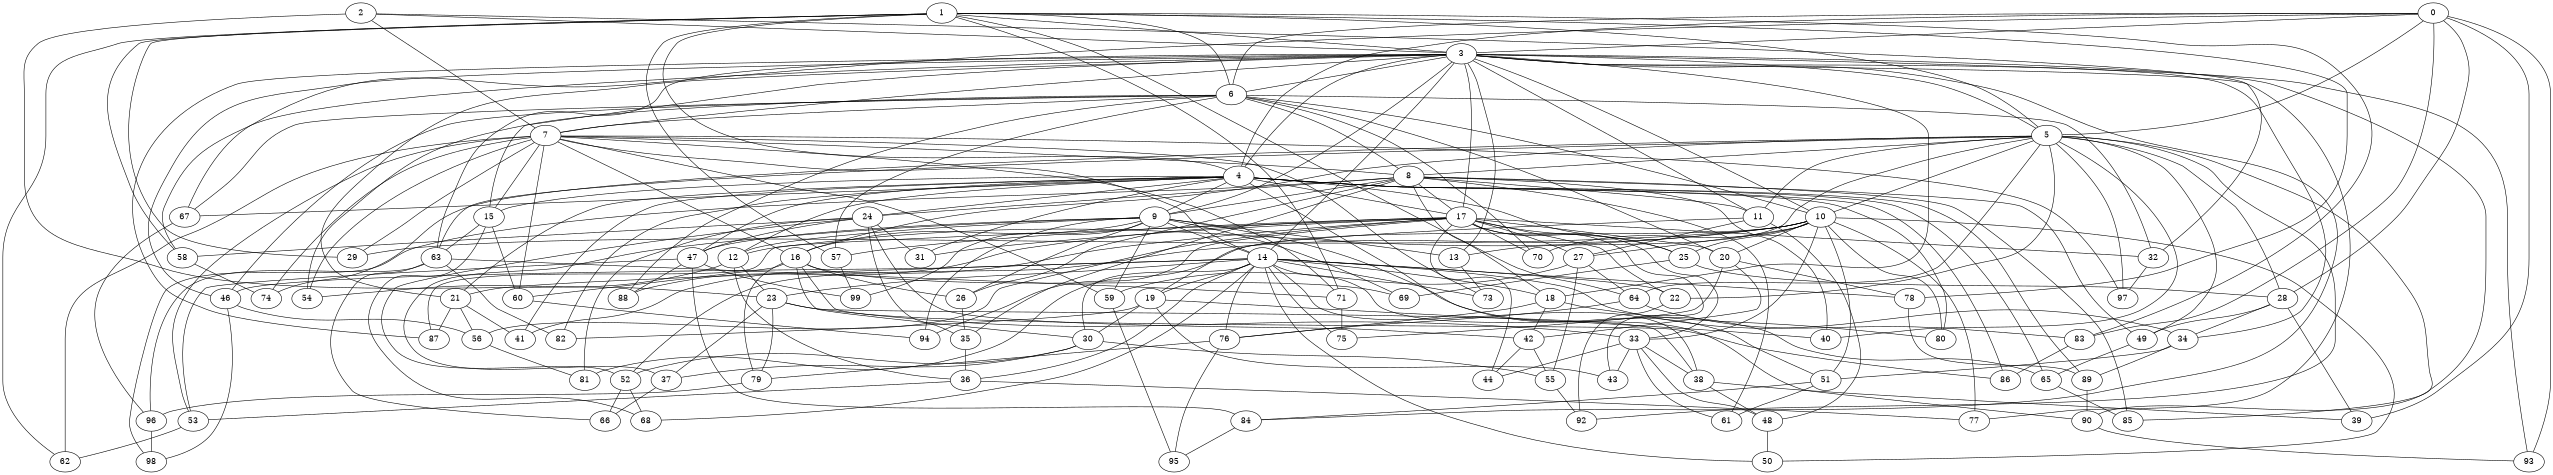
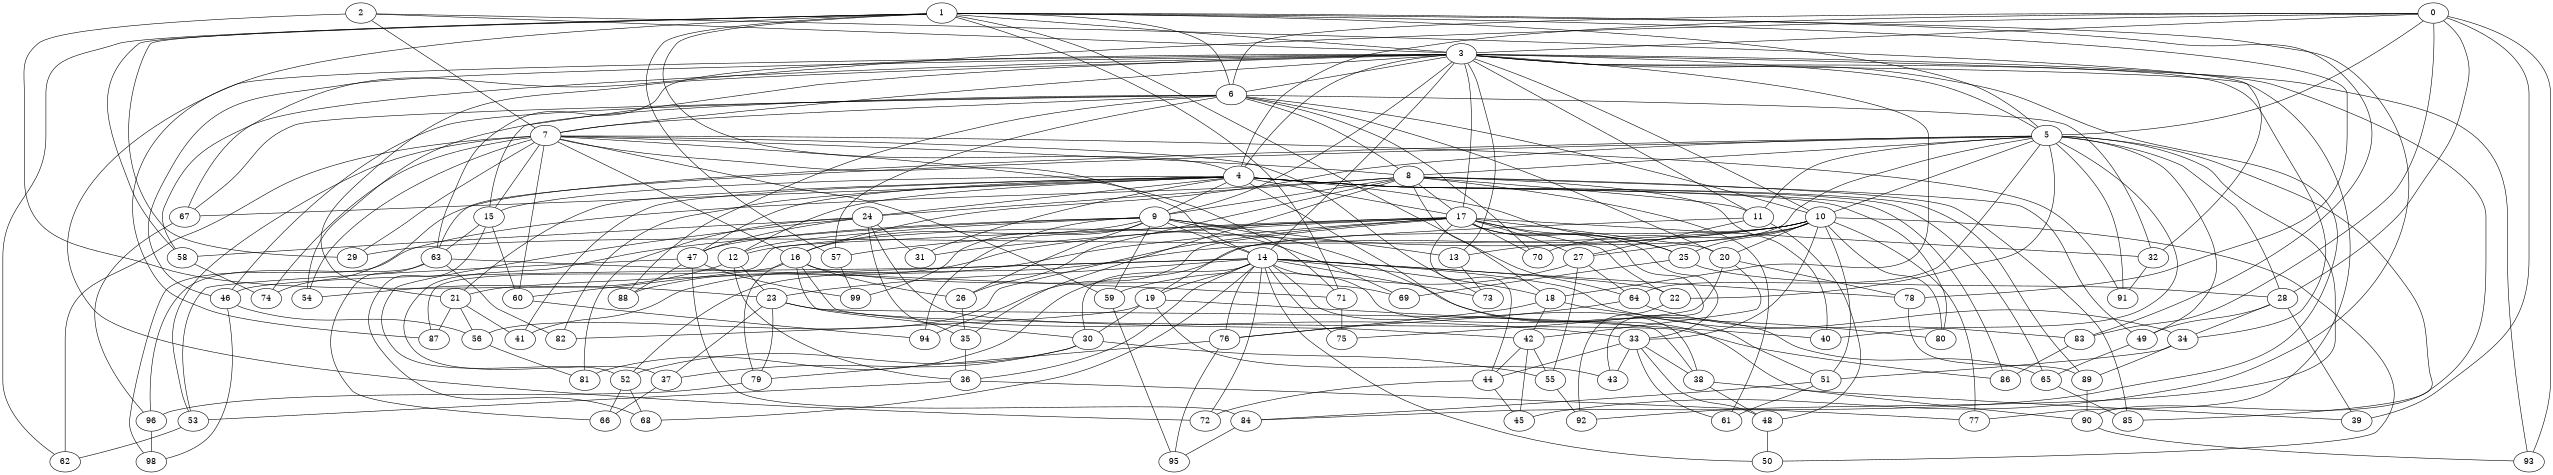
node "97": label "97" -> "91"
node "72": added
node "45": added
